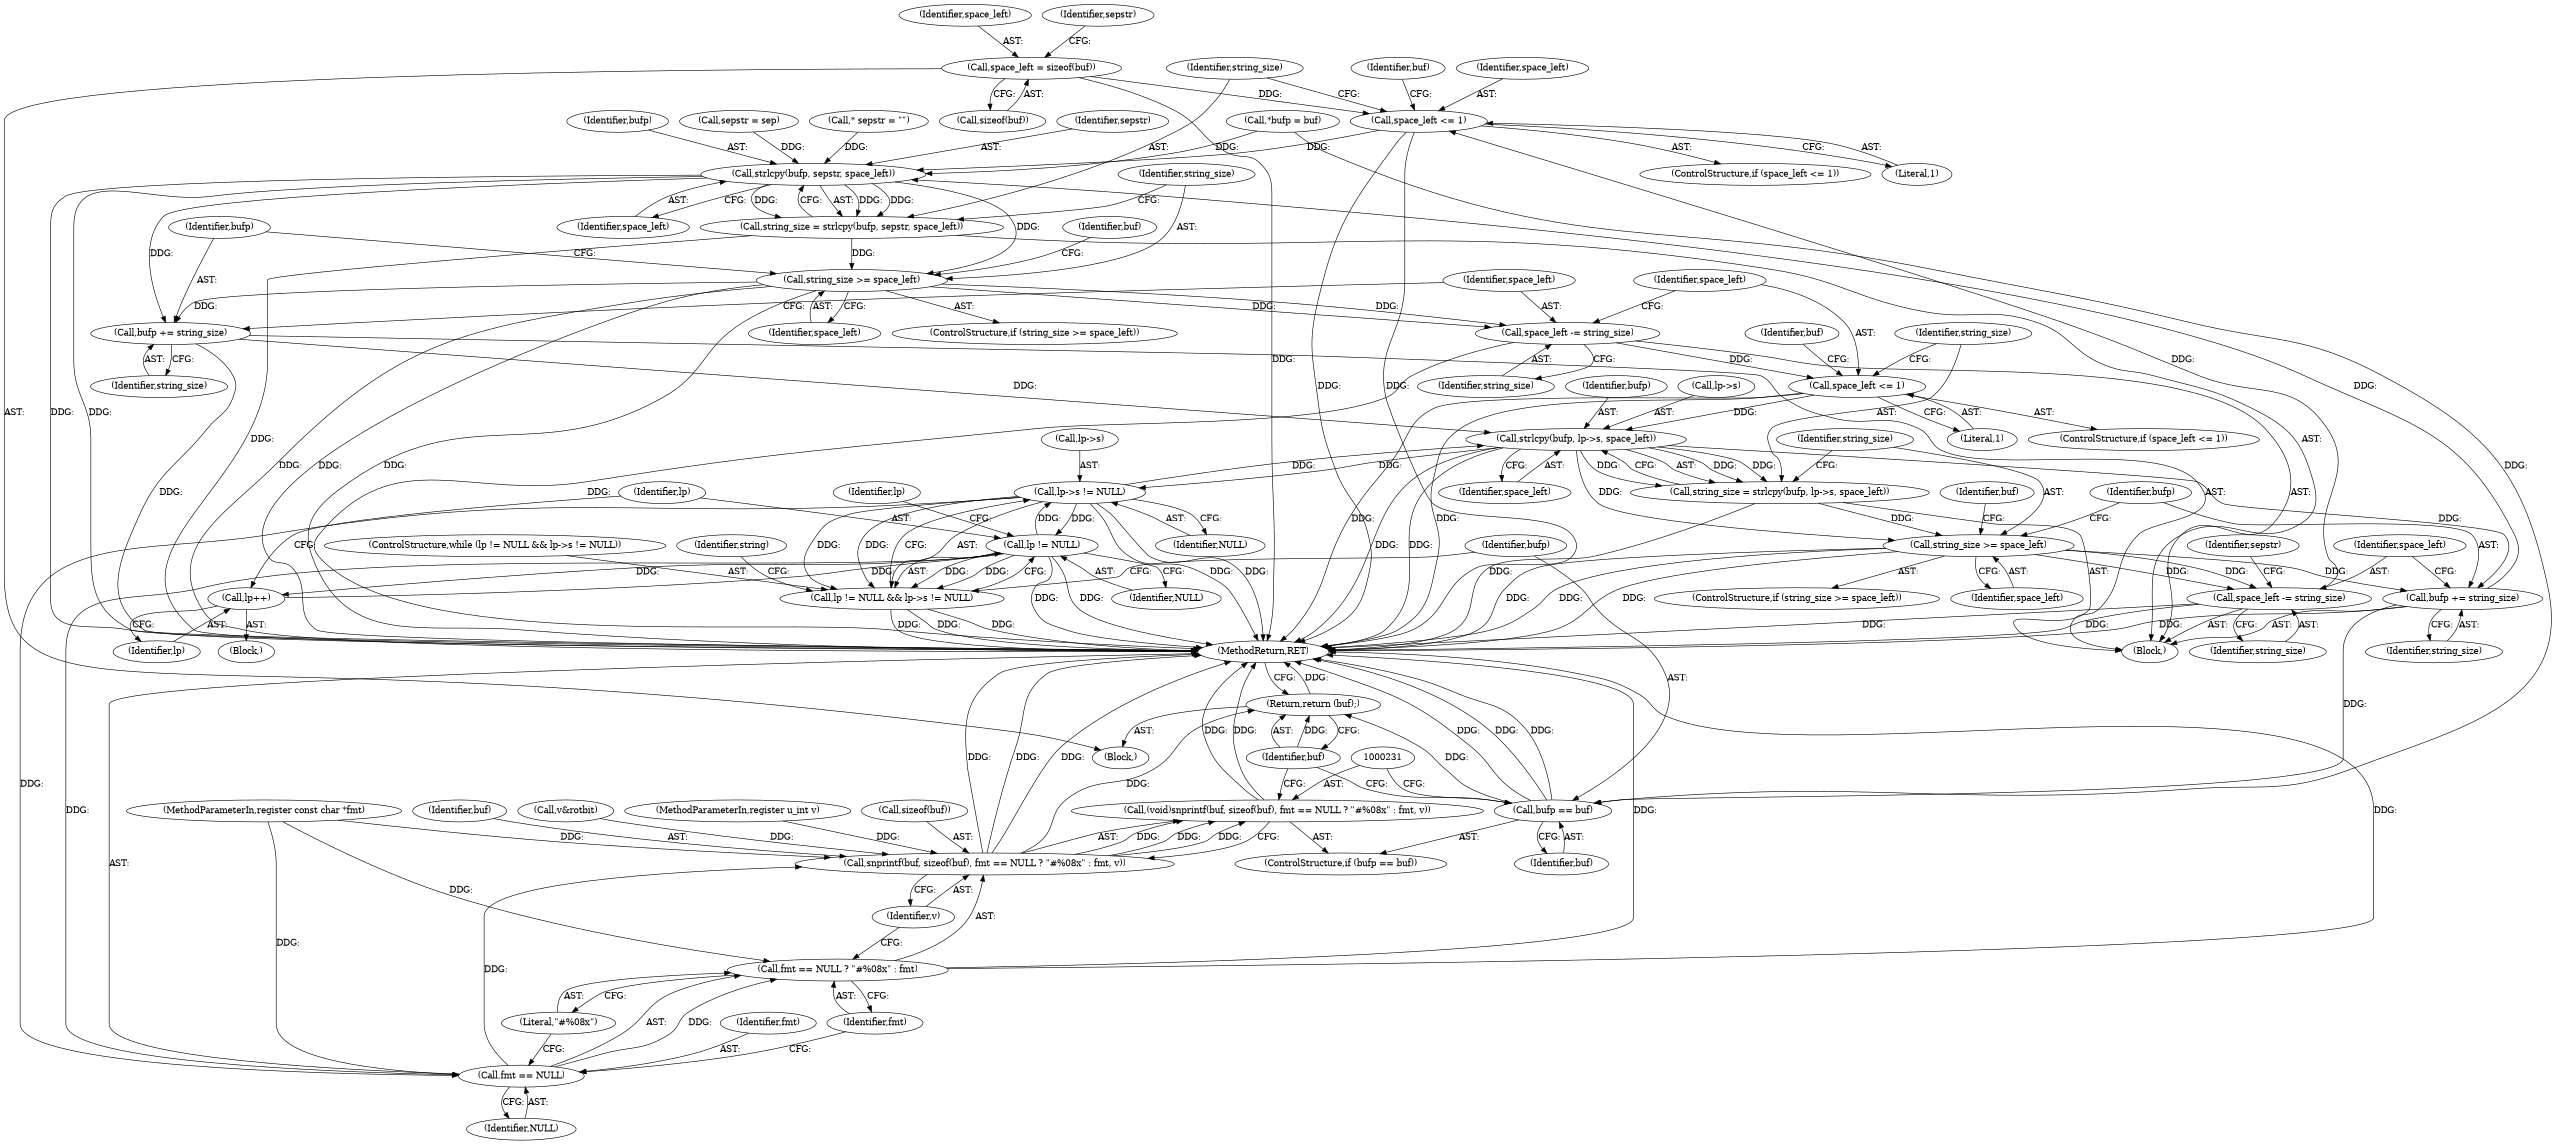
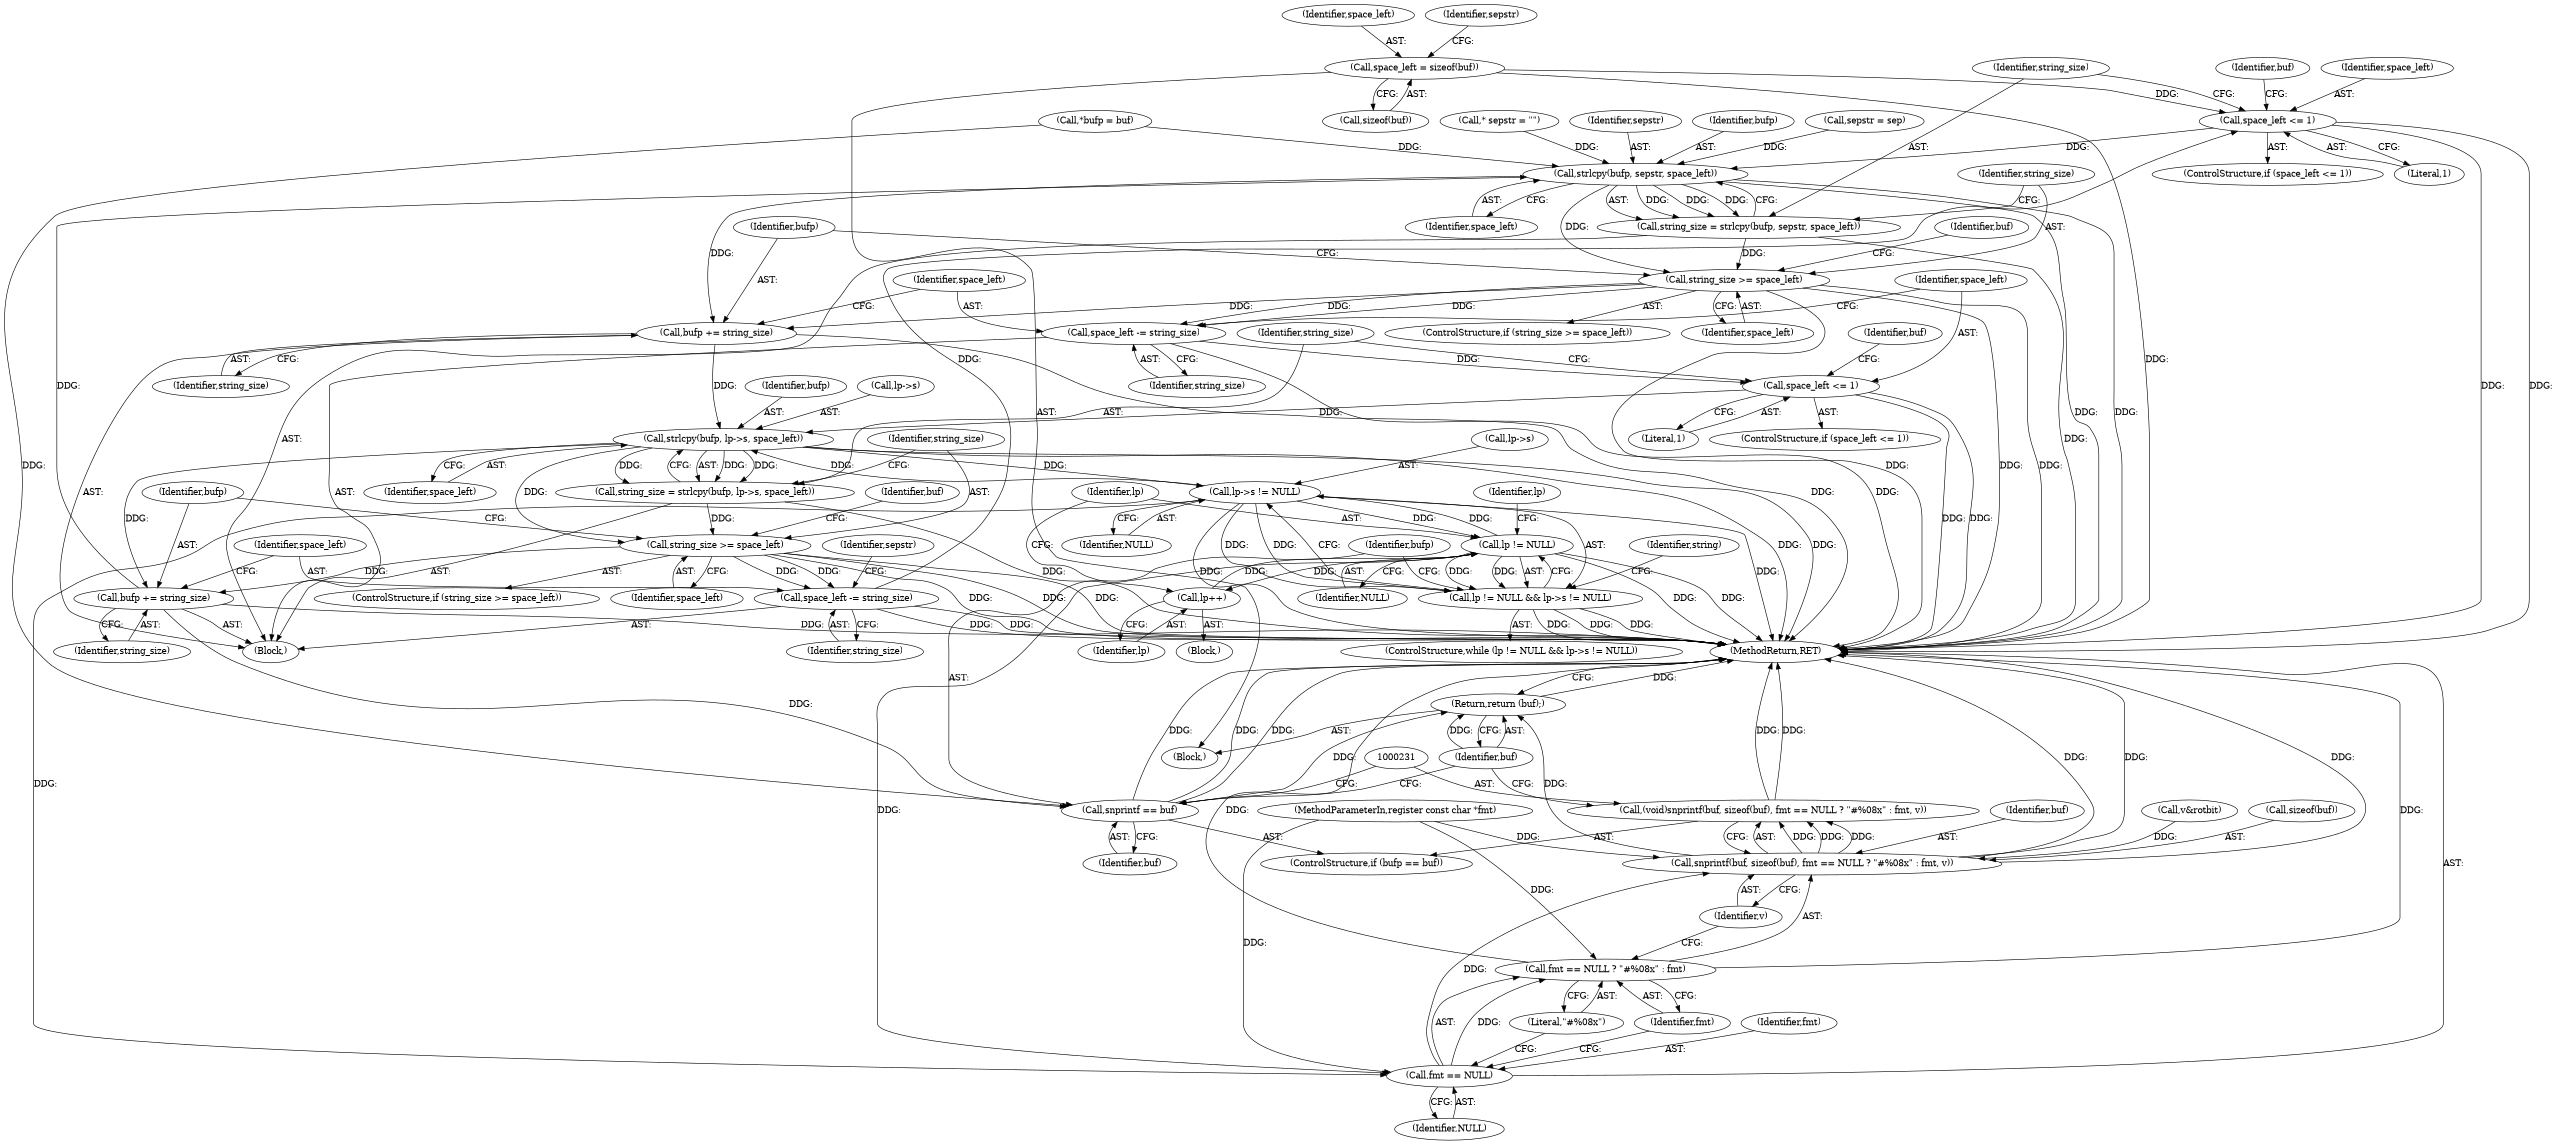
edge "(ControlStructure,while (lp != NULL && lp->s != NULL))" -> "(Call,lp != NULL && lp->s != NULL)": reversed
node "(MethodParameterIn,register u_int v)": removed
node "(Call,bufp == buf)": label "(Call,bufp == buf)" -> "(Call,snprintf == buf)"
